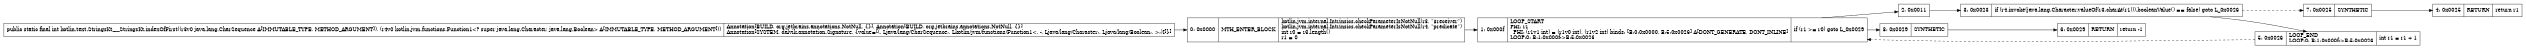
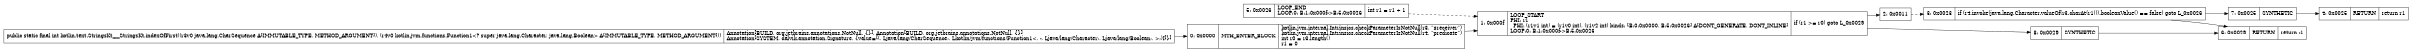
edge "2: 0x0011" -> "3: 0x0023": style solid -> dashed
edge "3: 0x0023" -> "7: 0x0025": style dashed -> solid
edge "3: 0x0023" -> "5: 0x0026": now "3: 0x0023" -> "6: 0x0029"
